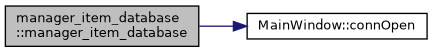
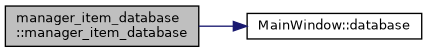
node "MainWindow::connOpen": label "MainWindow::connOpen" -> "MainWindow::database"
